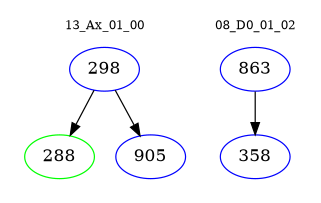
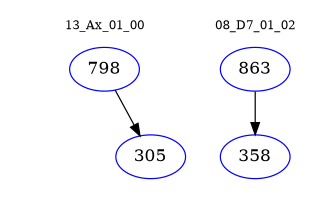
cluster "08_D0_01_02": label "08_D0_01_02" -> "08_D7_01_02"
node "298": label "298" -> "798"
node "288": removed
node "905": label "905" -> "305"
